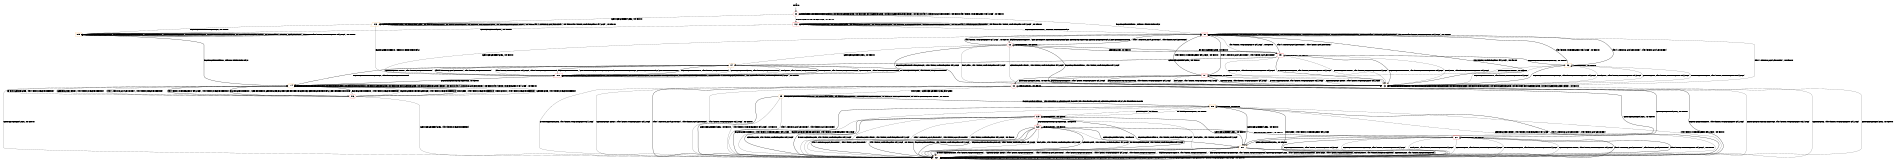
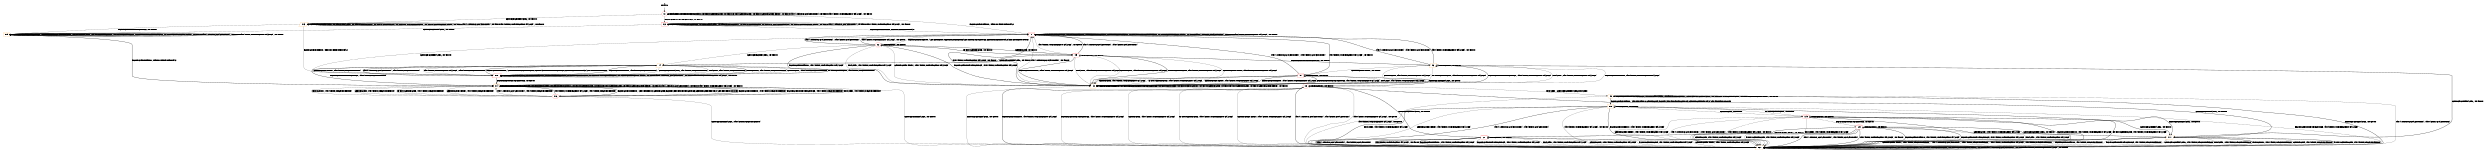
edge "s2" -> "s4": label "CHANGE_CIPHER_SPEC / TIMEOUT" -> "CHANGE_ECDHE_SPEC / TIMEOUT"
edge "s21" -> "s11": now "s6" -> "s11"
